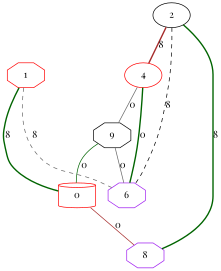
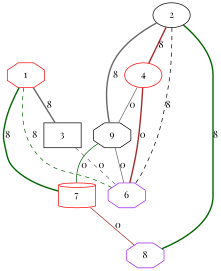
edge "2" -- "9": added, label "8"
node "3": added
edge "4" -- "6": color darkgreen -> brown
edge "1" -- "6": color gray40 -> darkgreen
node "0": label "0" -> "7"
